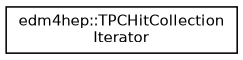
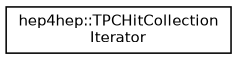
node "edm4hep::TPCHitCollection Iterator": label "edm4hep::TPCHitCollection Iterator" -> "hep4hep::TPCHitCollection Iterator"
